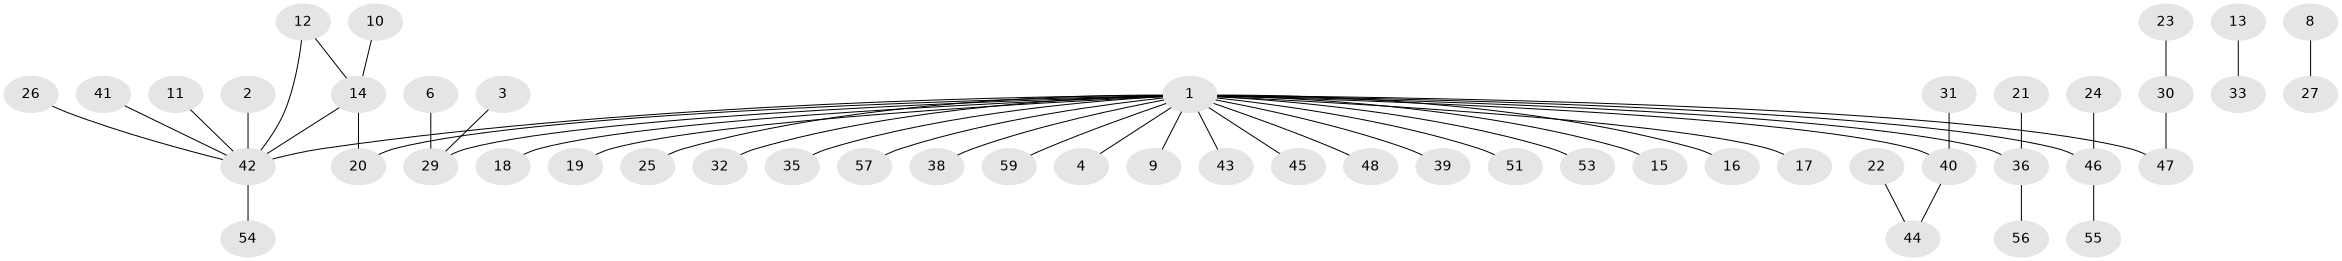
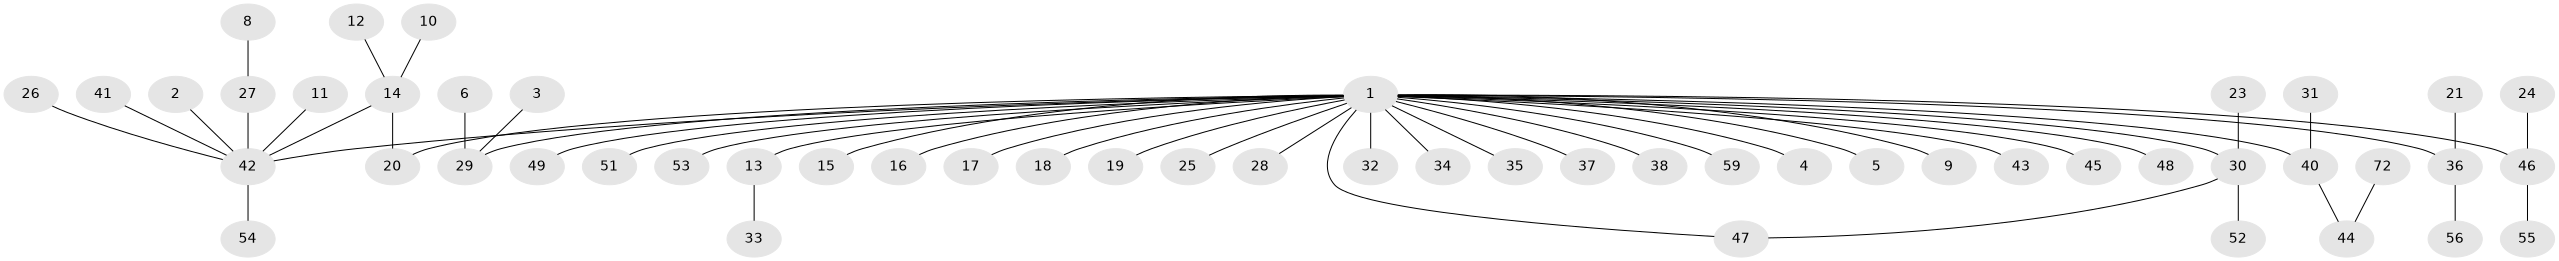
edge "12" -- "42": now "27" -- "42"
edge "1" -- "30": added
edge "1" -- "13": added
node "57": label "57" -> "37"
node "28": added
node "39": label "39" -> "49"
node "34": added
node "22": label "22" -> "72"
node "5": added
node "52": added
